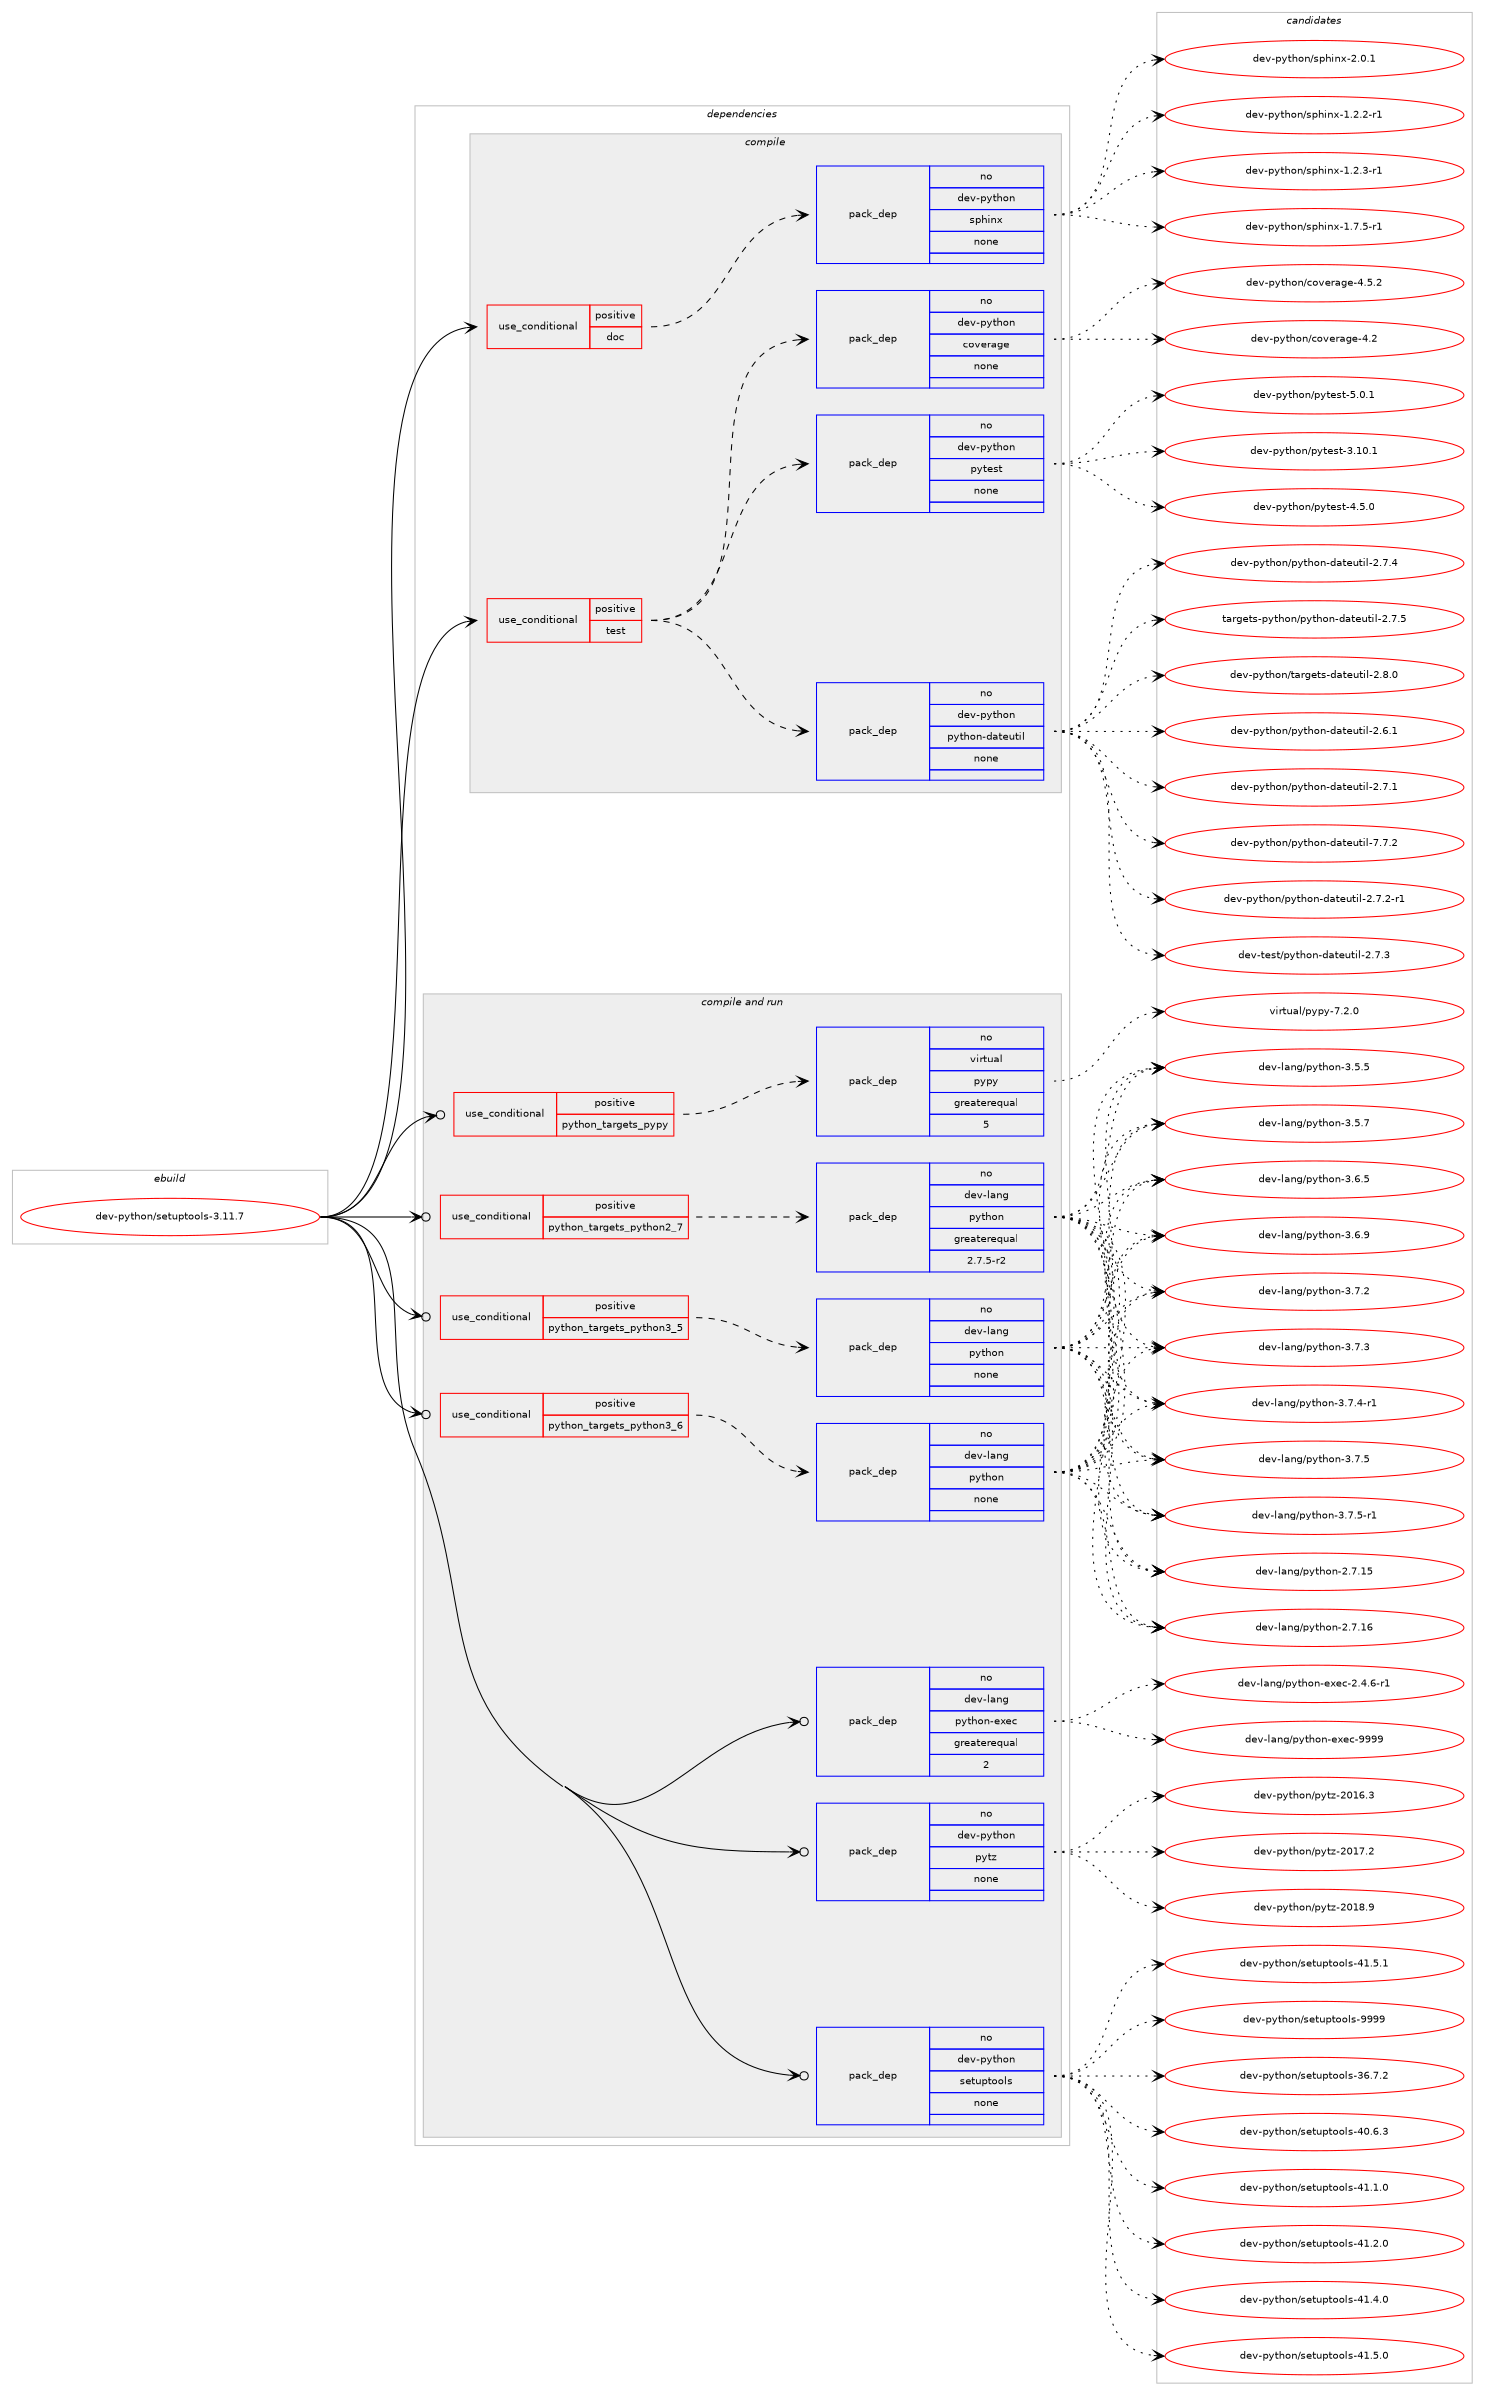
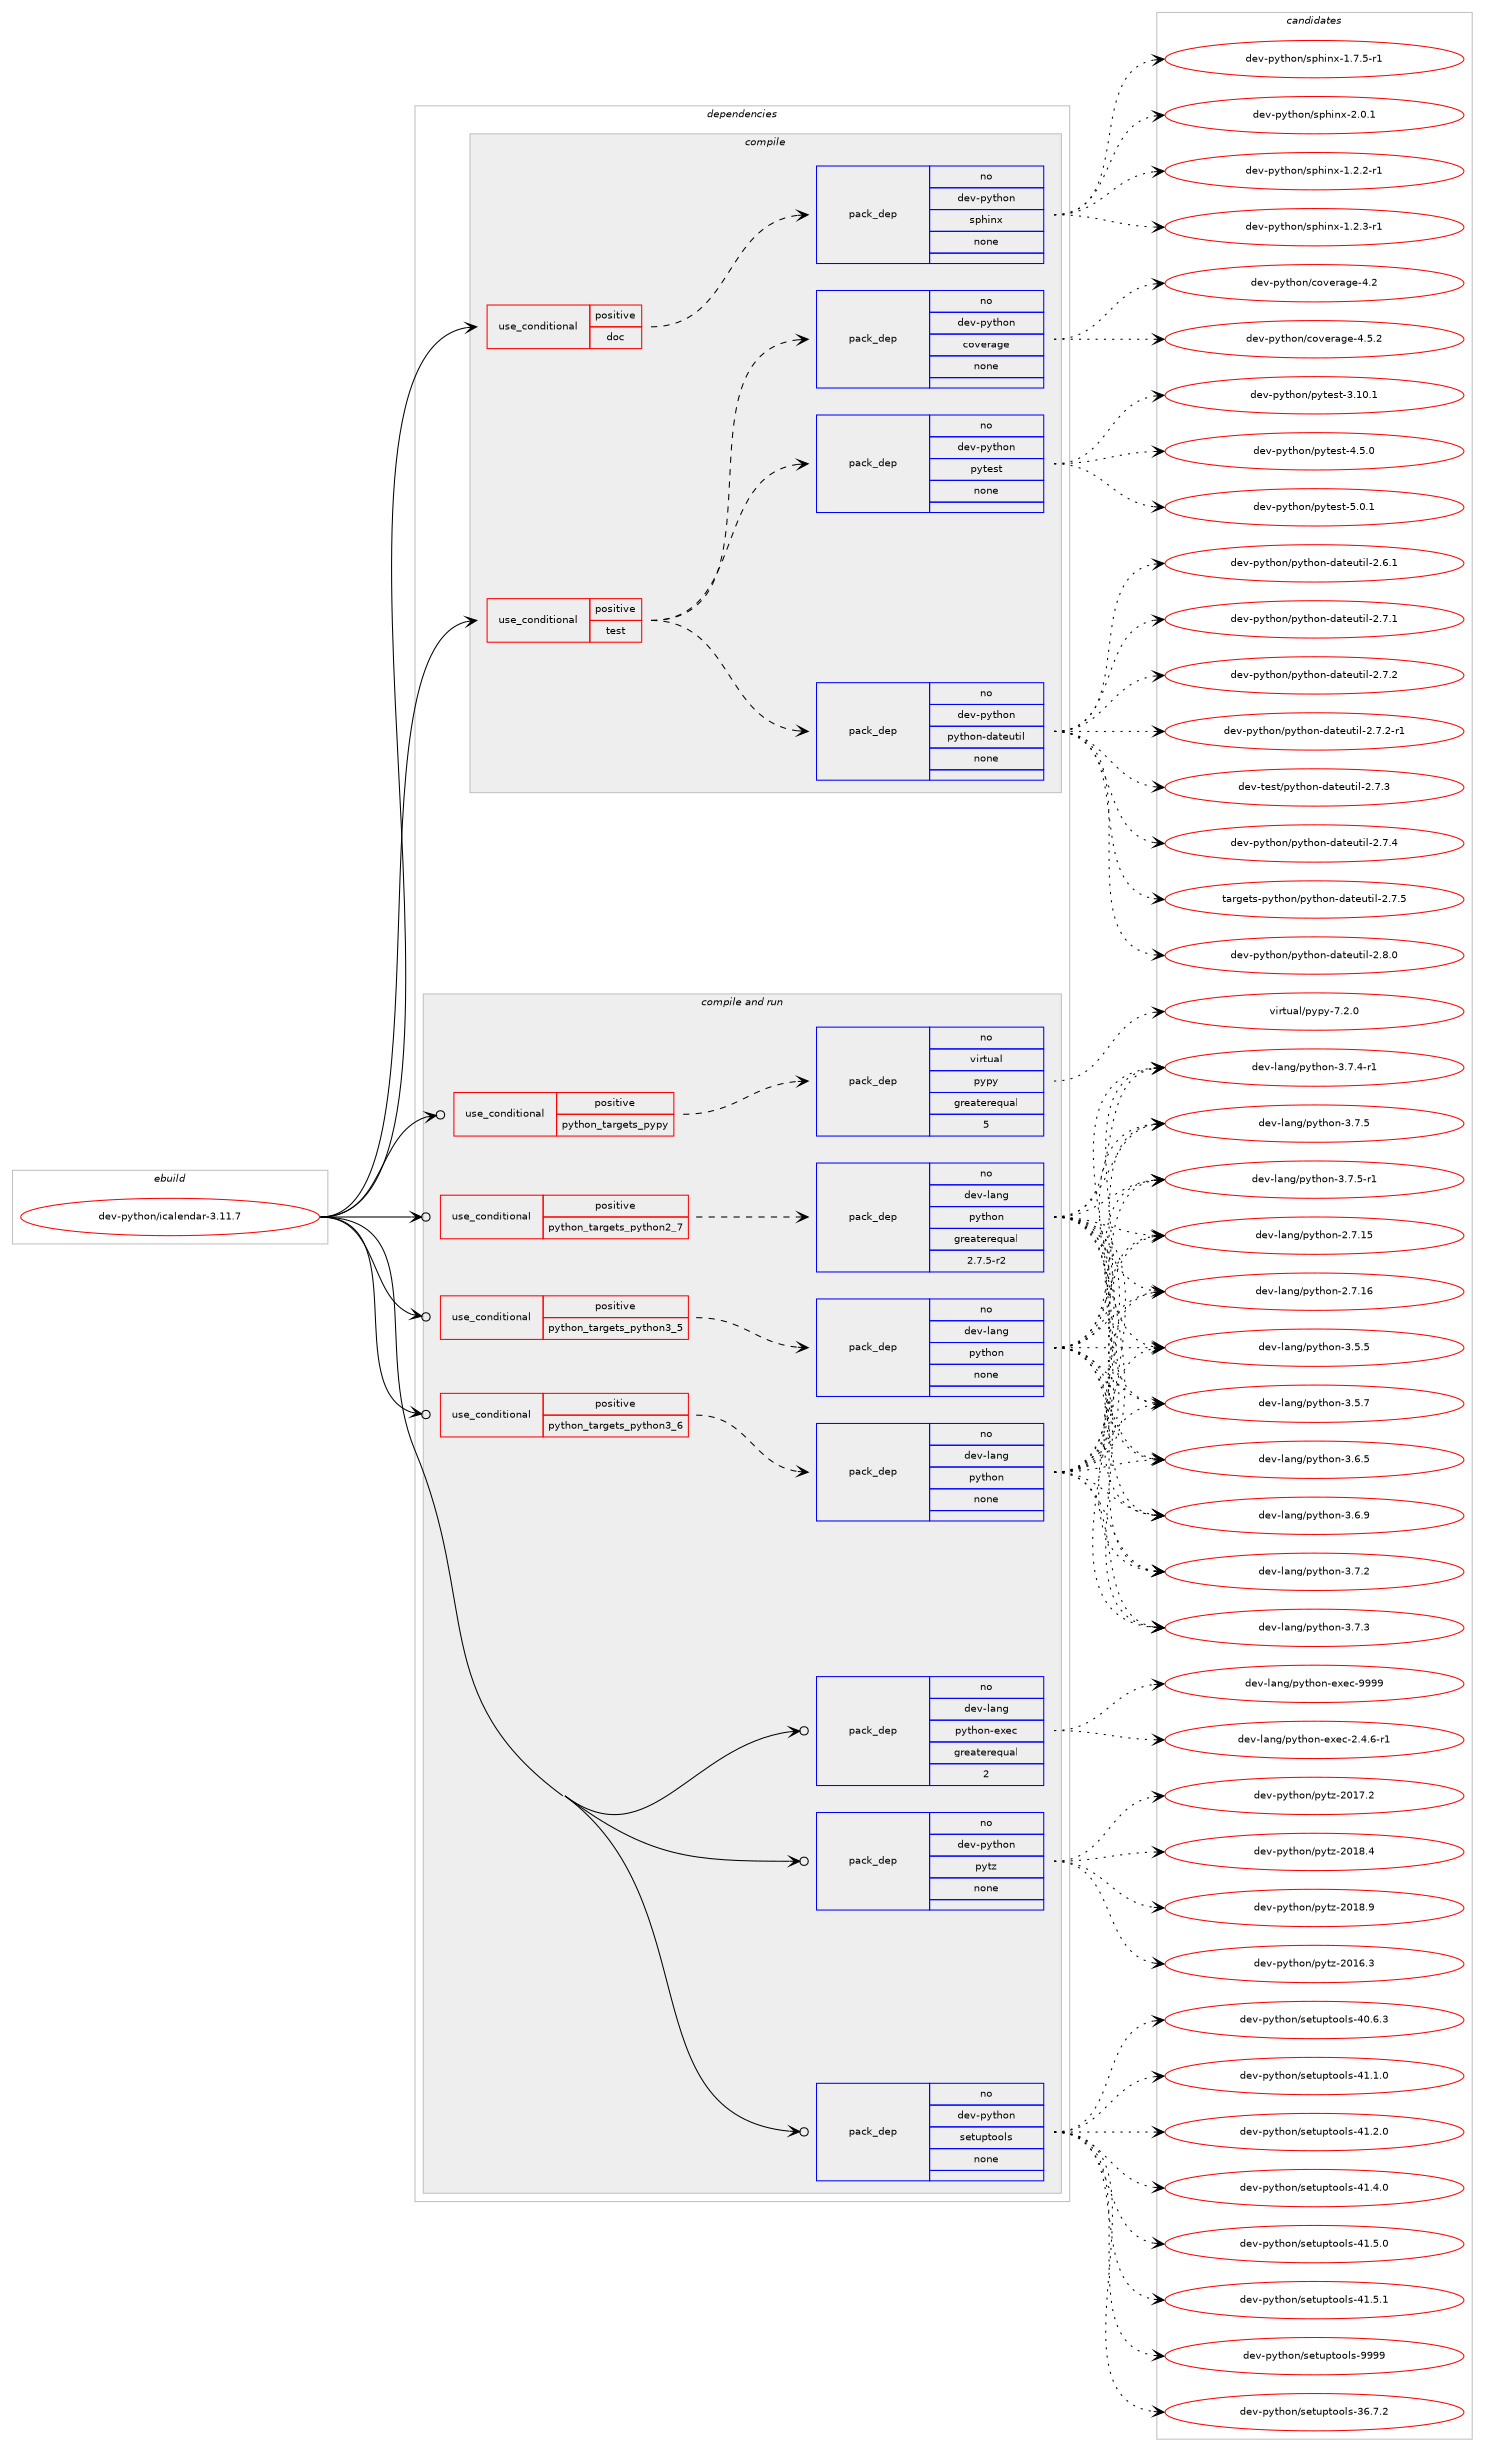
node "dev-python/targets-dateutil-2.8.0": label "dev-python/targets-dateutil-2.8.0" -> "dev-python/python-dateutil-2.8.0"
node "dev-python/python-dateutil-7.7.2": label "dev-python/python-dateutil-7.7.2" -> "dev-python/python-dateutil-2.7.2"
node "dev-python/setuptools-3.11.7": label "dev-python/setuptools-3.11.7" -> "dev-python/icalendar-3.11.7"
node "dev-python/pytz-2018.4": added
